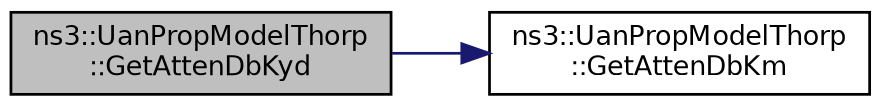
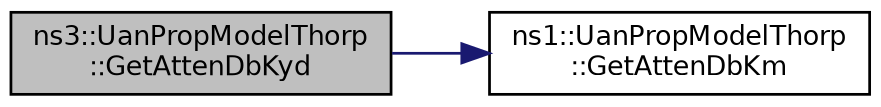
node "ns3::UanPropModelThorp ::GetAttenDbKm": label "ns3::UanPropModelThorp ::GetAttenDbKm" -> "ns1::UanPropModelThorp ::GetAttenDbKm"
